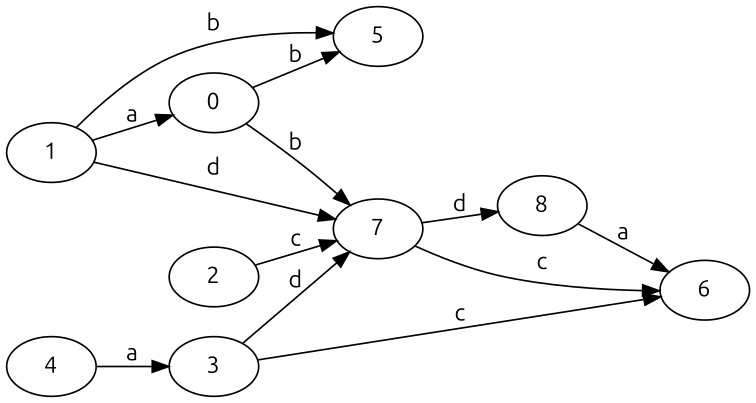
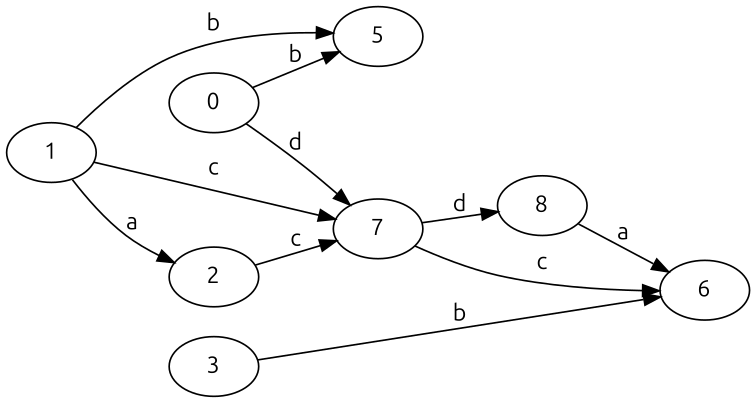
edge "1" -> "0": now "1" -> "2"
edge "0" -> "7": label "b" -> "d"
edge "1" -> "7": label "d" -> "c"
edge "3" -> "7": removed, label "d"
edge "3" -> "6": label "c" -> "b"
node "4": removed
